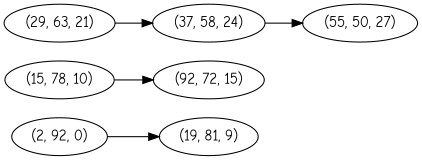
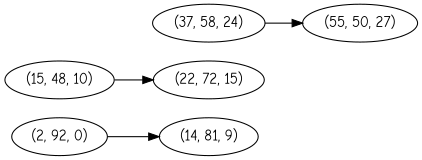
node "(29, 63, 21)": removed
node "(15, 78, 10)": label "(15, 78, 10)" -> "(15, 48, 10)"
node "(92, 72, 15)": label "(92, 72, 15)" -> "(22, 72, 15)"
node "(19, 81, 9)": label "(19, 81, 9)" -> "(14, 81, 9)"
